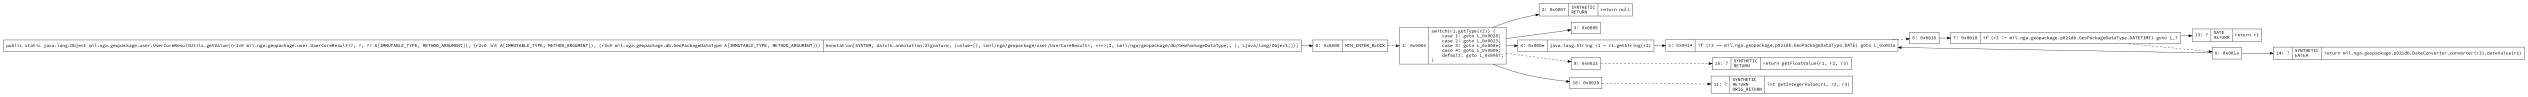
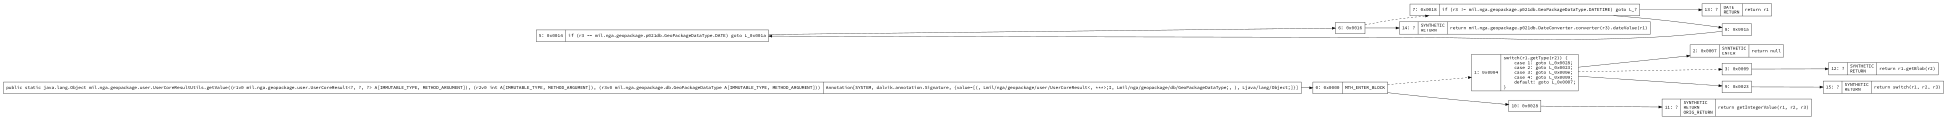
node "2: 0x0007": text "RETURN" -> "ENTER"
edge "1: 0x0004" -> "3: 0x0009": style solid -> dashed
edge "6: 0x0016" -> "7: 0x0018": style solid -> dashed
edge "5: 0x0014" -> "6: 0x0016": style dashed -> solid
node "4: 0x000e": removed
edge "7: 0x0018" -> "8: 0x001a": style dashed -> solid
edge "8: 0x001a" -> "14: ?": now "6: 0x0016" -> "14: ?"
node "14: ?": text "ENTER" -> "RETURN"
edge "1: 0x0004" -> "9: 0x0023": style dashed -> solid
node "15: ?": text "return getFloatValue(r1, r2, r3)" -> "return switch(r1, r2, r3)"
edge "9: 0x0023" -> "15: ?": style dashed -> solid
node "12: ?": added
edge "1: 0x0004" -> "10: 0x0028": now "0: 0x0000" -> "10: 0x0028"
edge "10: 0x0028" -> "11: ?": style dashed -> solid
node "11: ?": text "int getIntegerValue(r1, r2, r3)" -> "return getIntegerValue(r1, r2, r3)"
